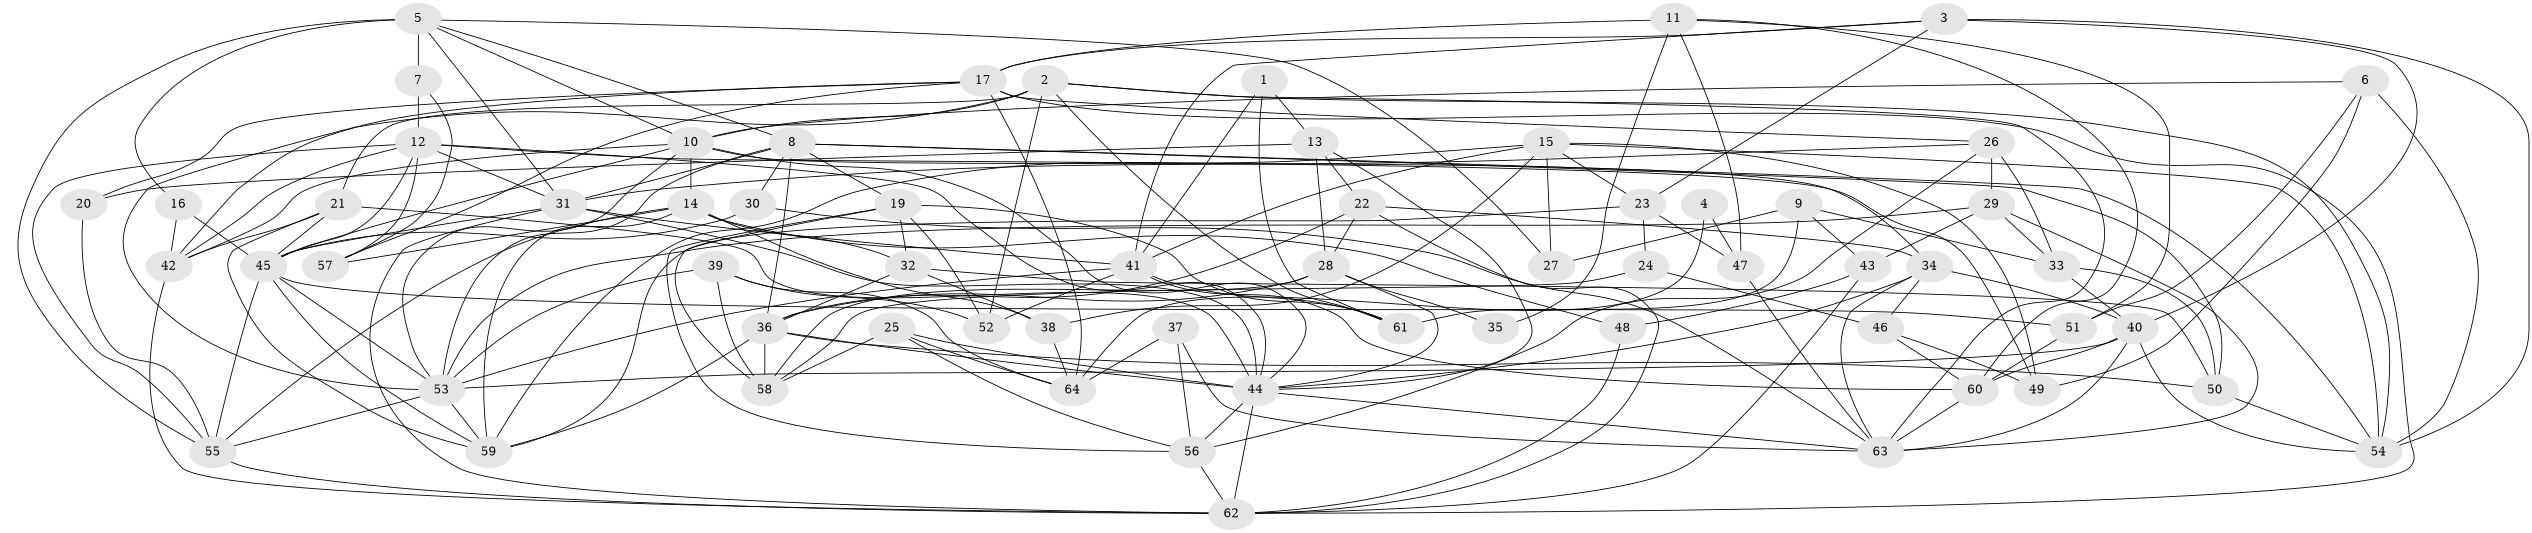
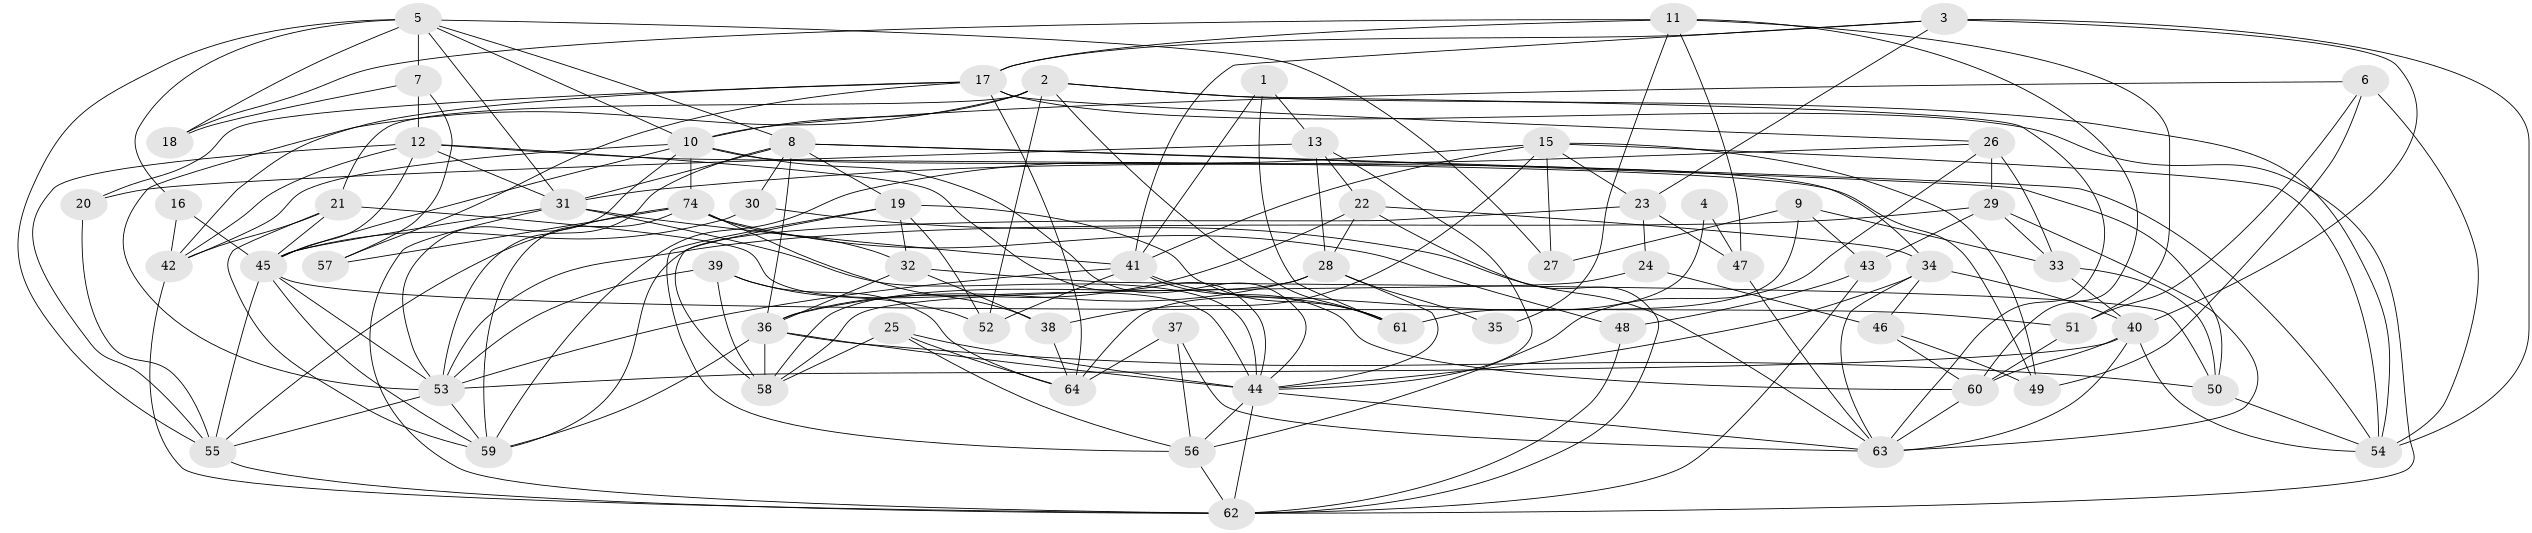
node "18": added
node "14": label "14" -> "74"
edge "12" -- "57": removed
